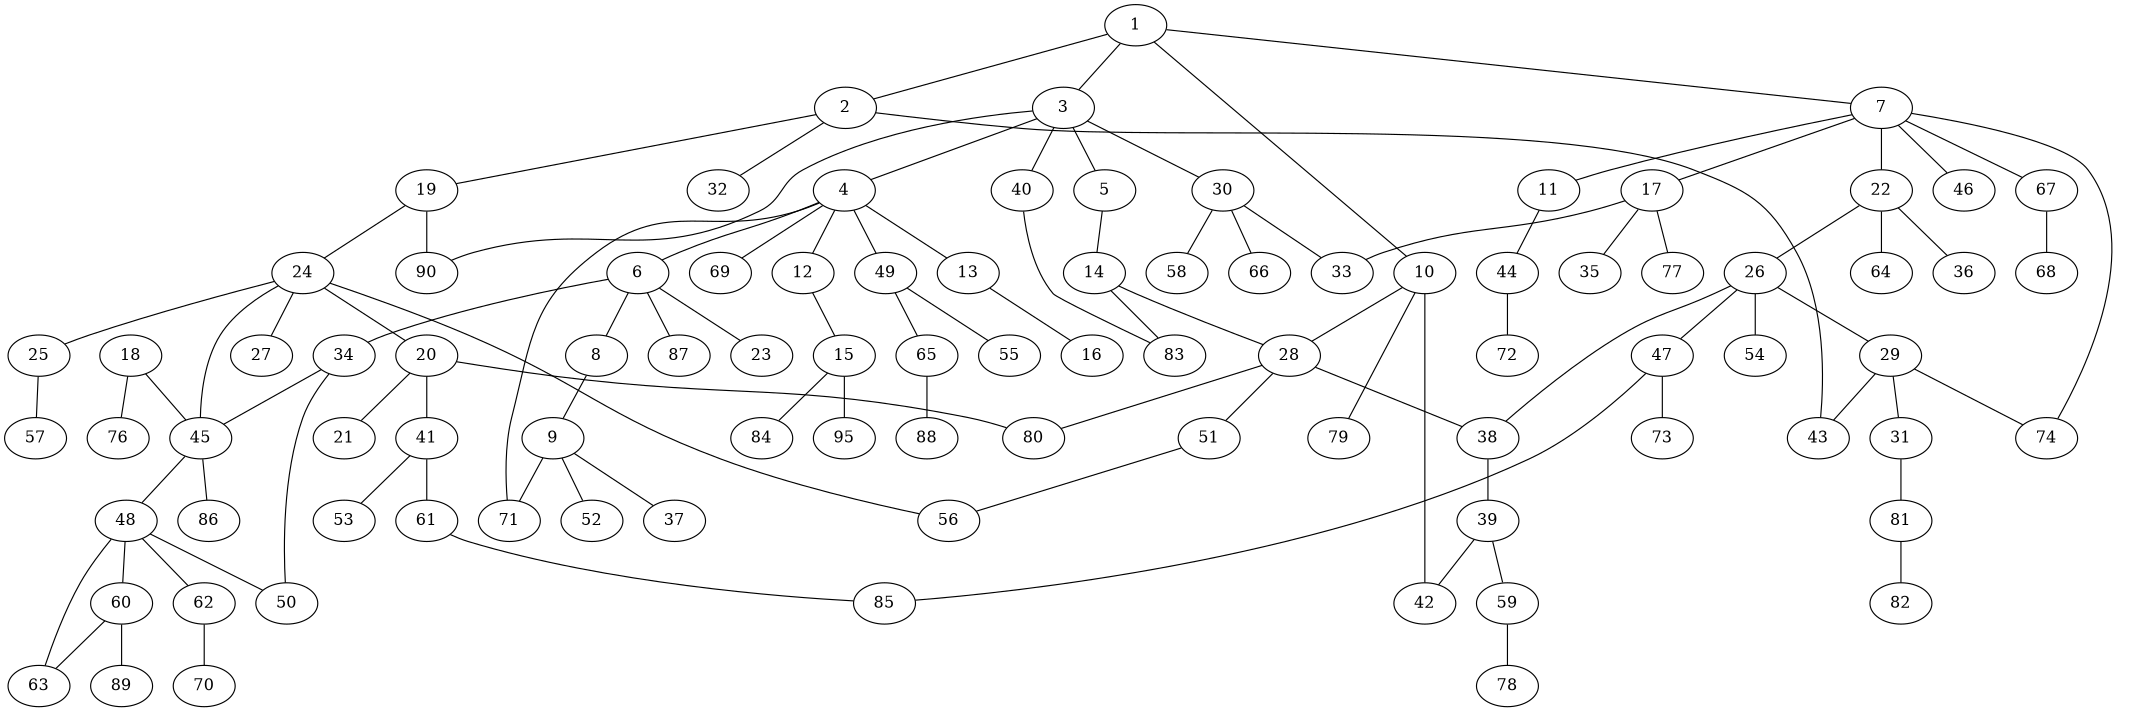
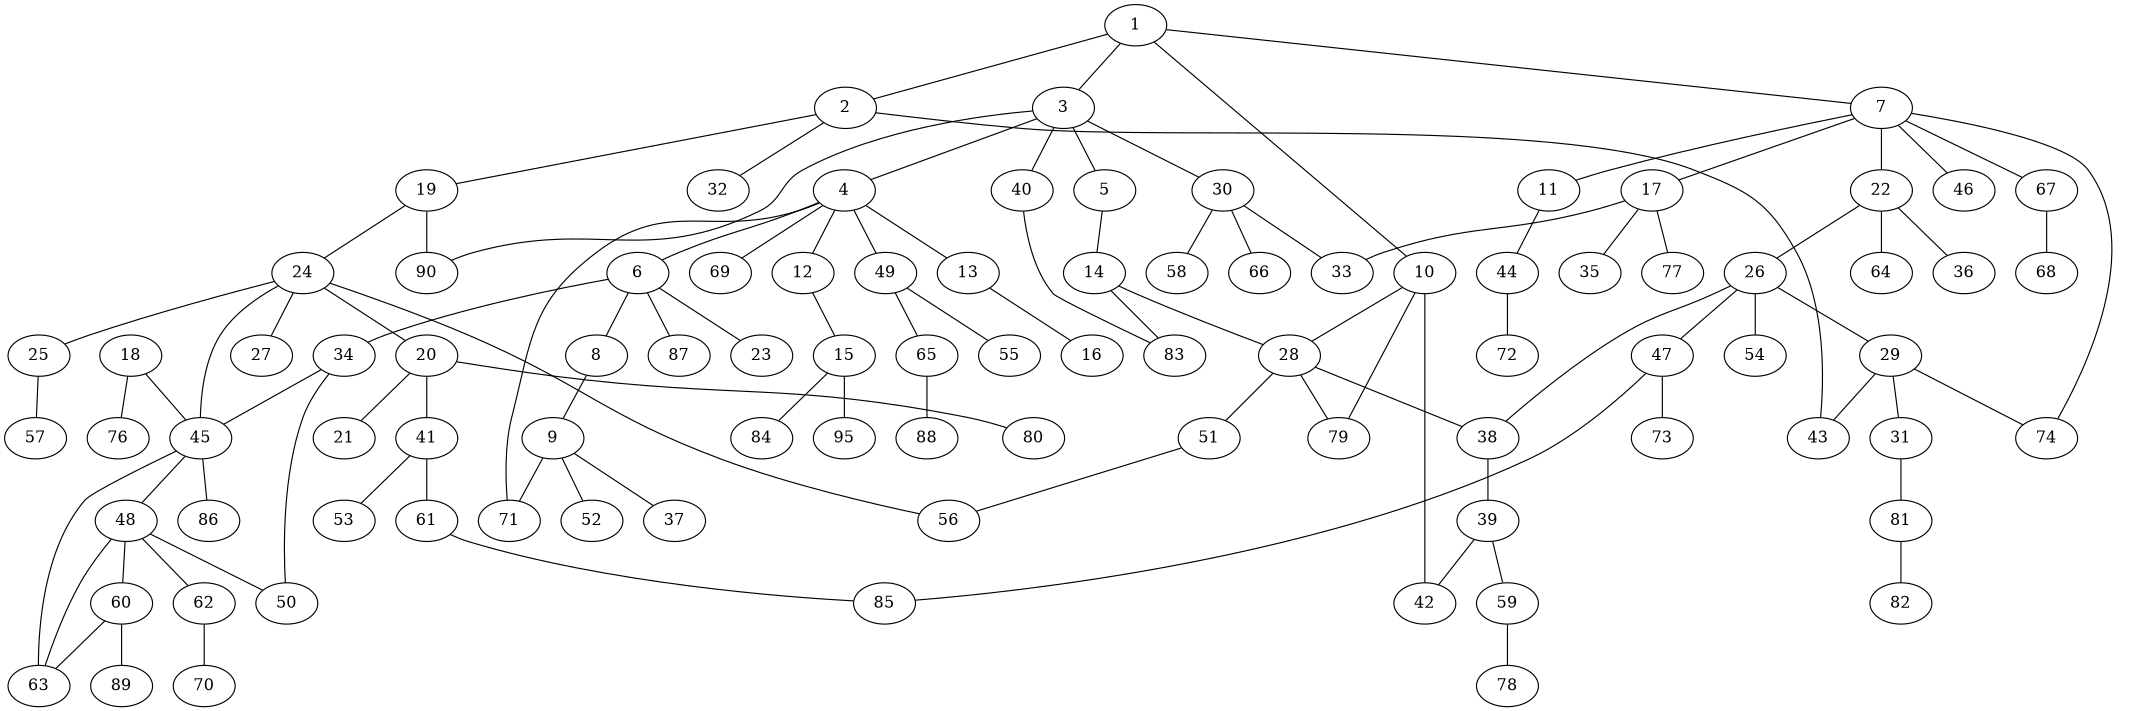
edge "28" -- "80": now "28" -- "79"
edge "45" -- "63": added
